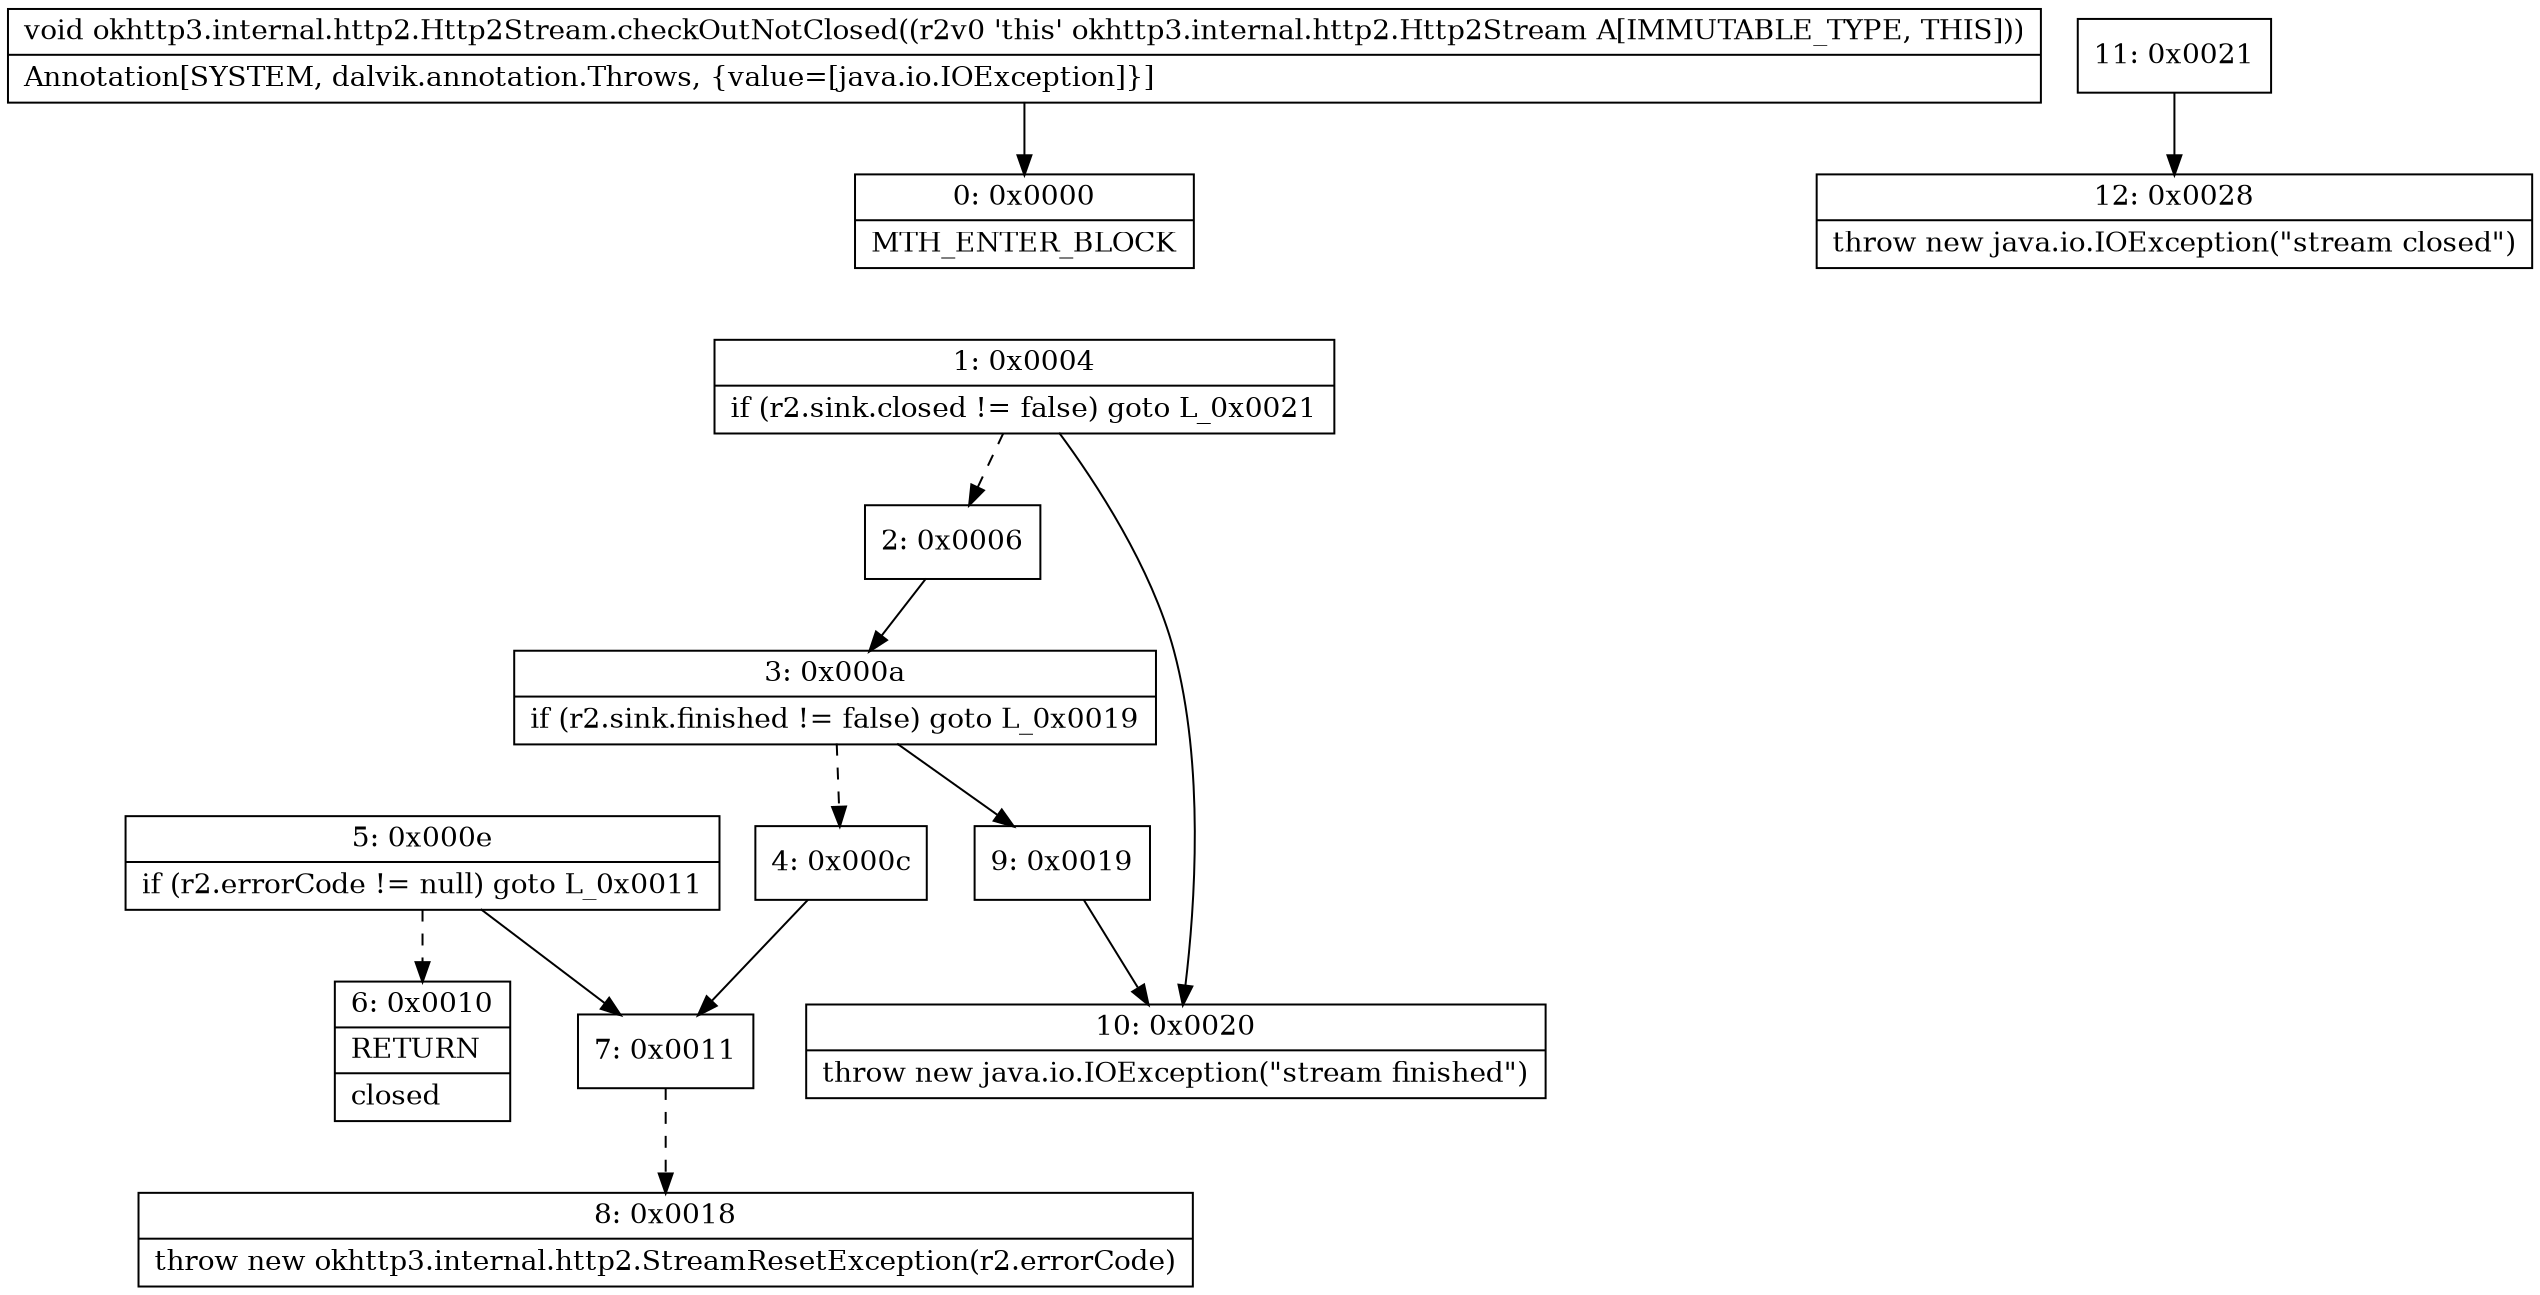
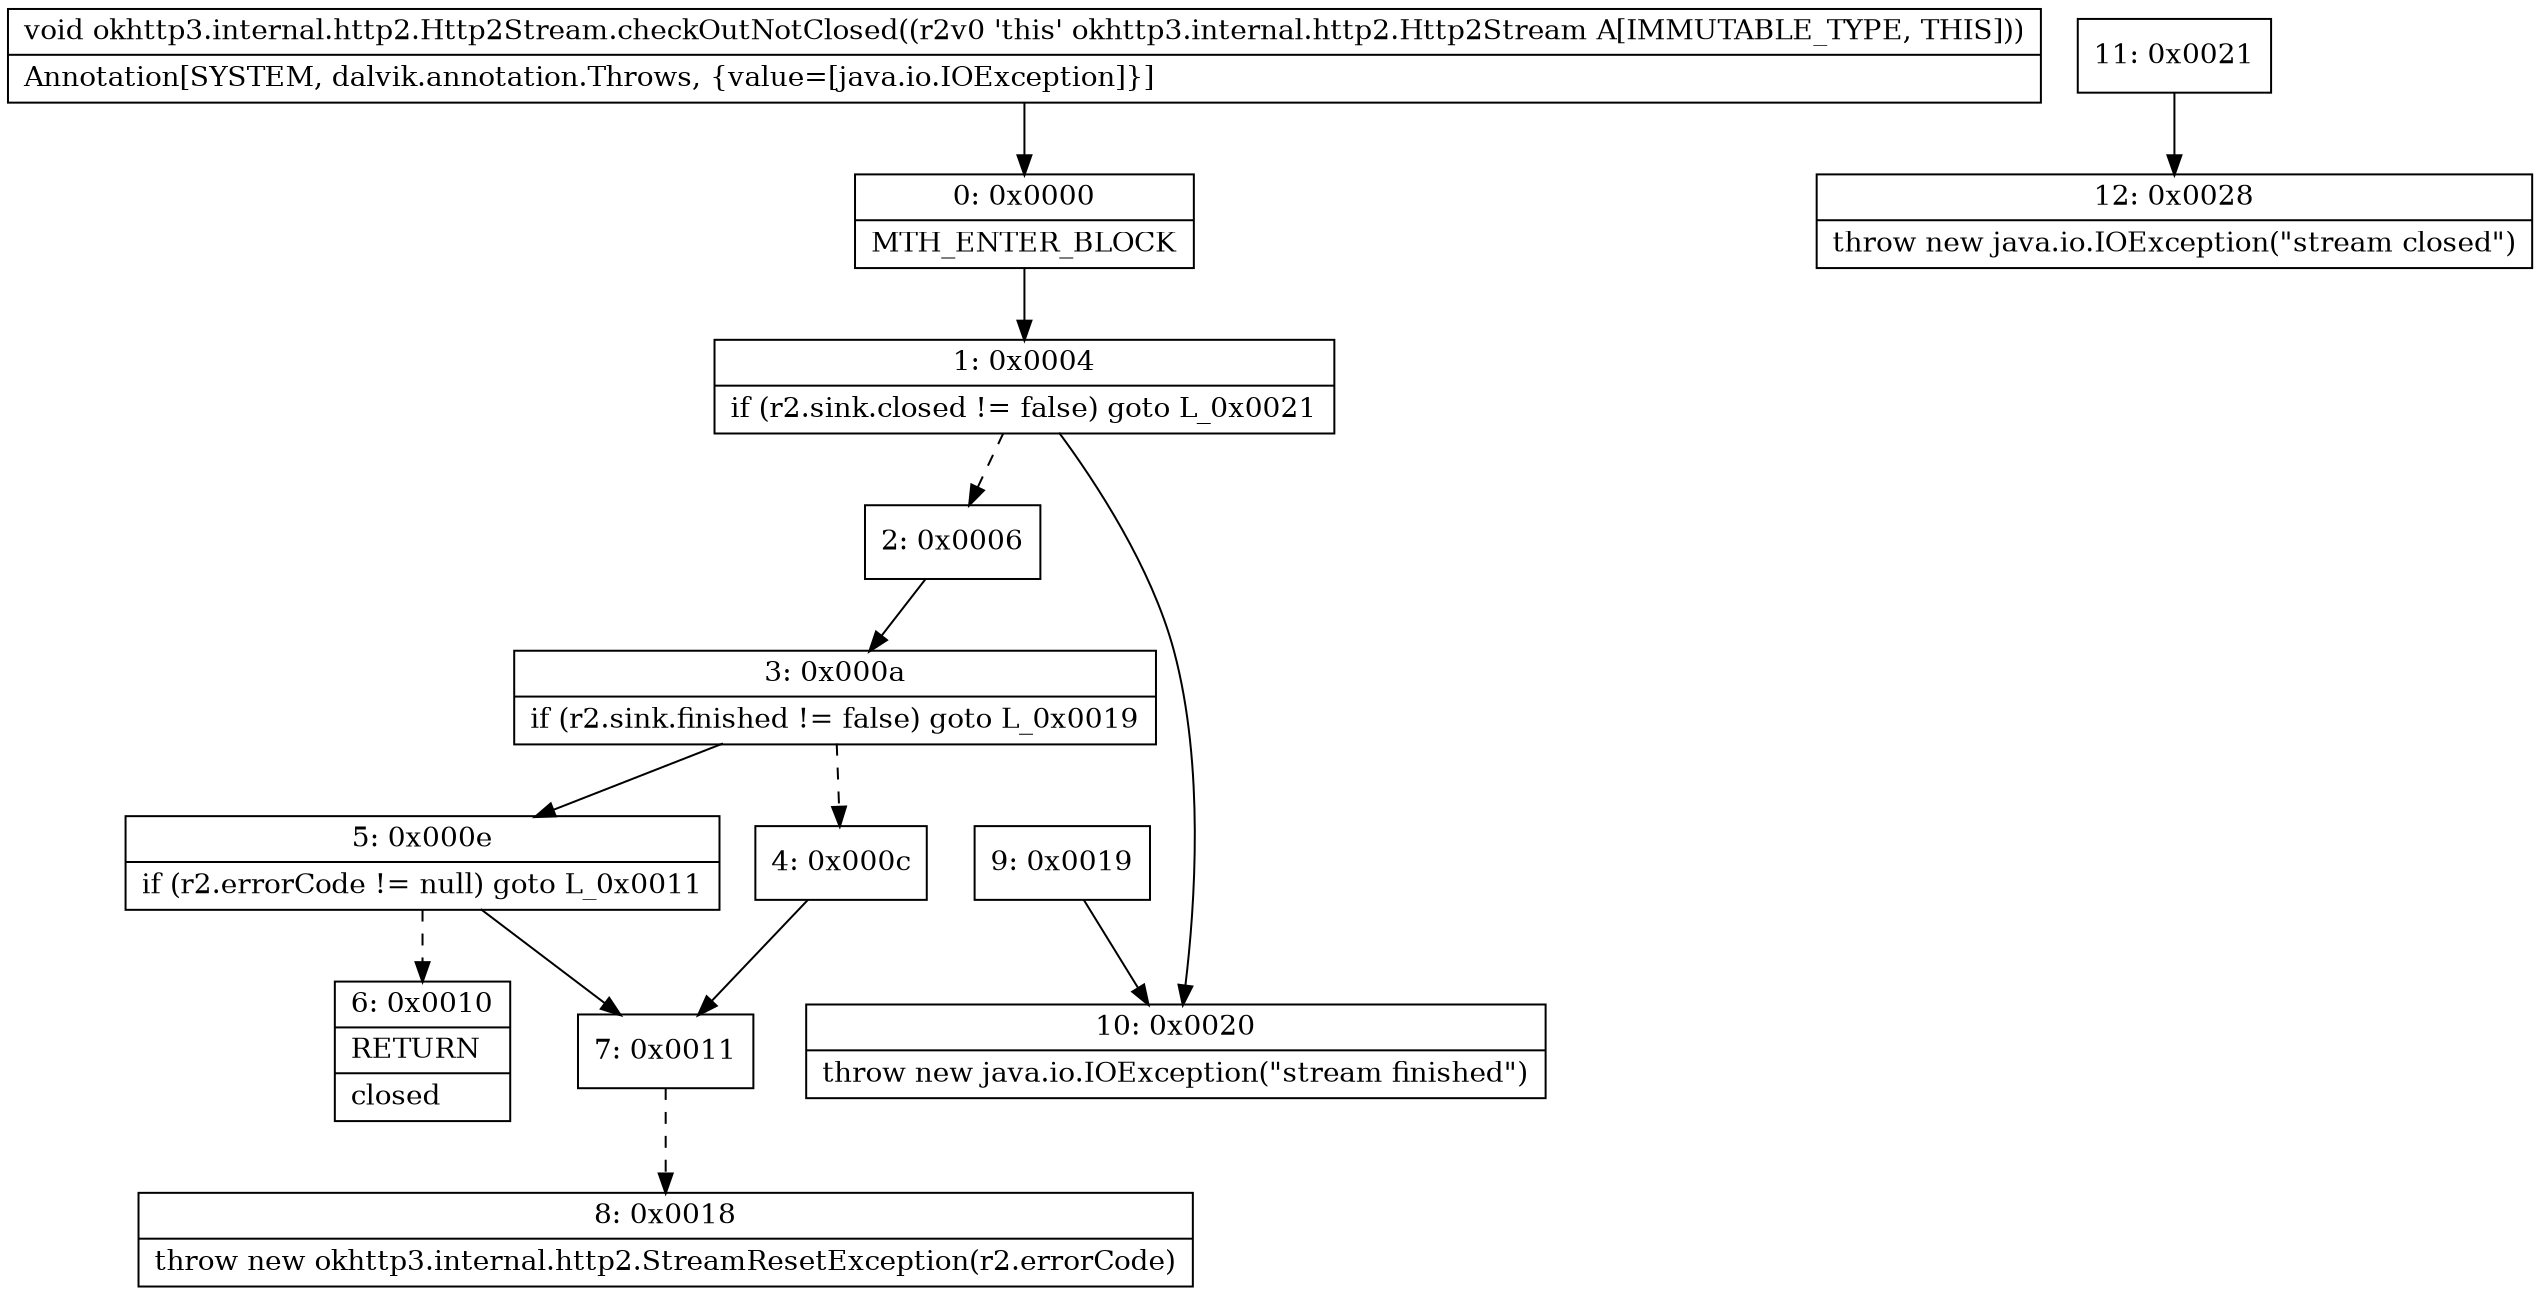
edge "0: 0x0000" -> "1: 0x0004": added
edge "3: 0x000a" -> "9: 0x0019": now "3: 0x000a" -> "5: 0x000e"
